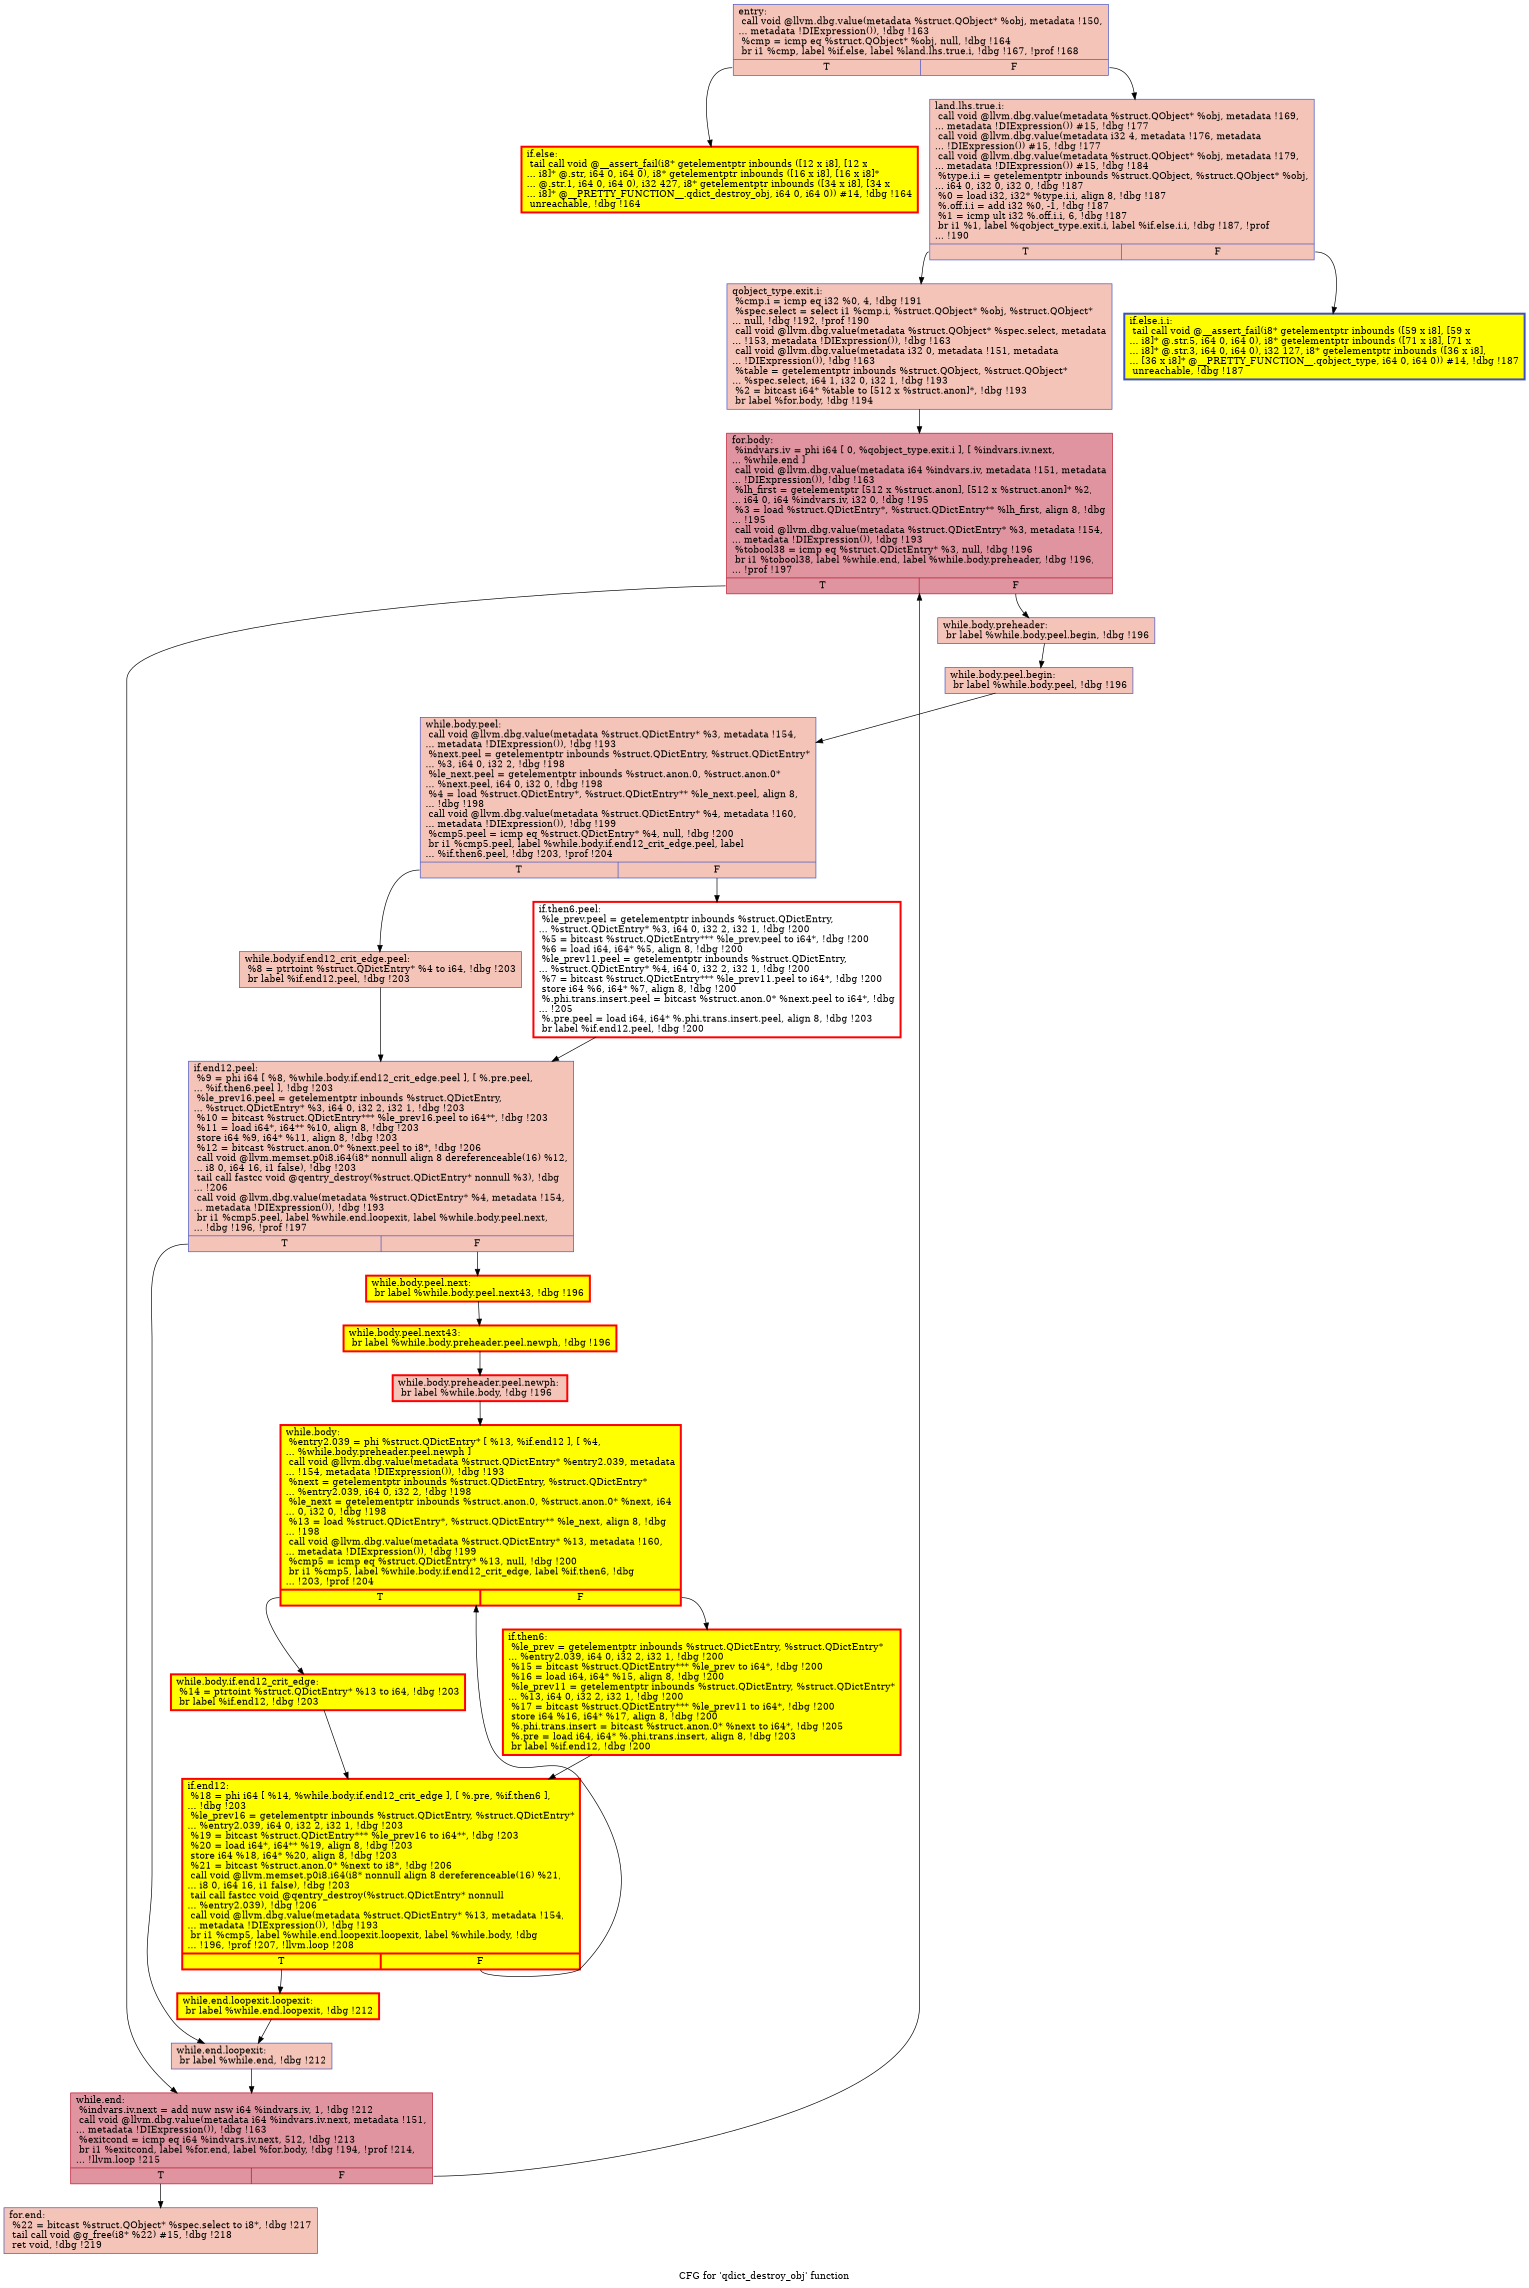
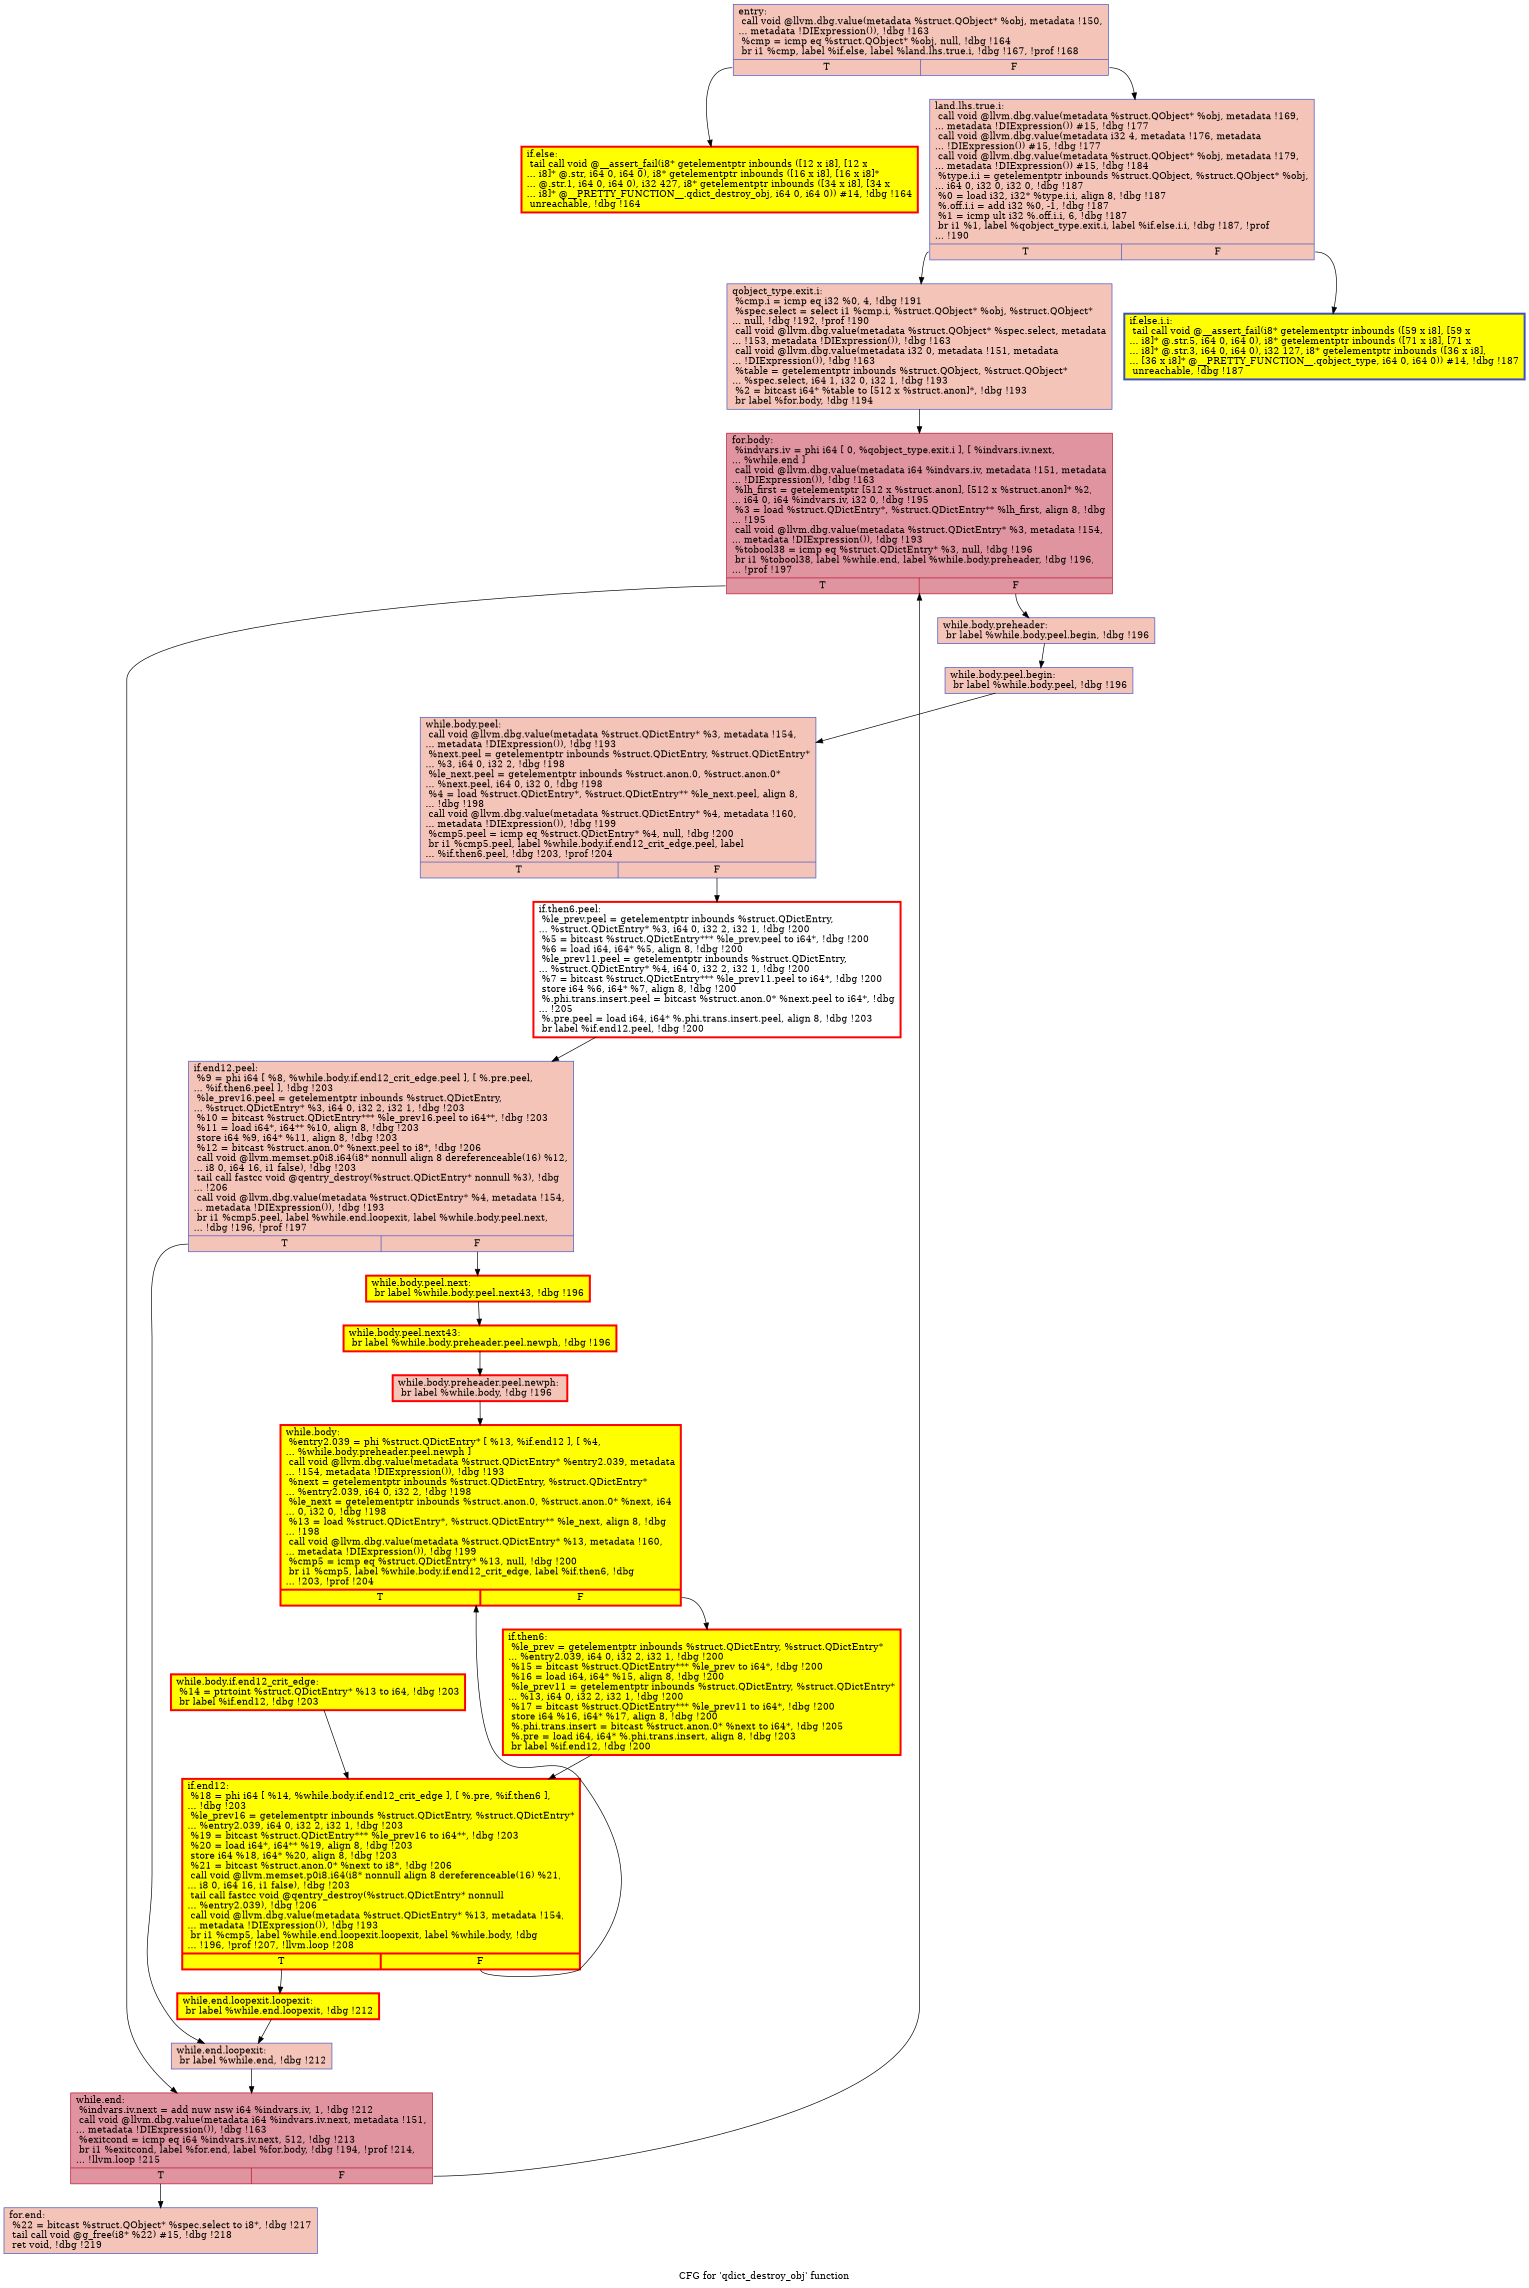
node "while.body.if.end12_crit_edge.peel:": removed
edge "while.body:" -> "while.body.if.end12_crit_edge:": removed
